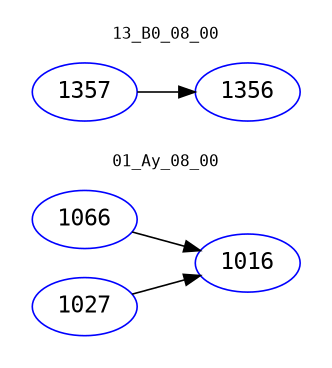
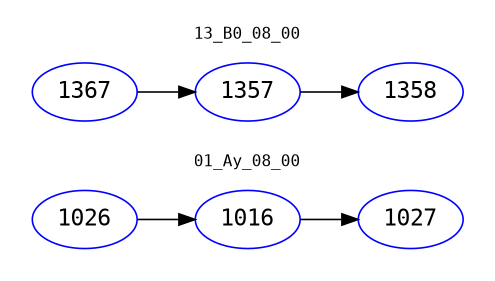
node "1367": added
node "1356": label "1356" -> "1358"
node "1066": label "1066" -> "1026"
edge "1027" -> "1016": reversed
